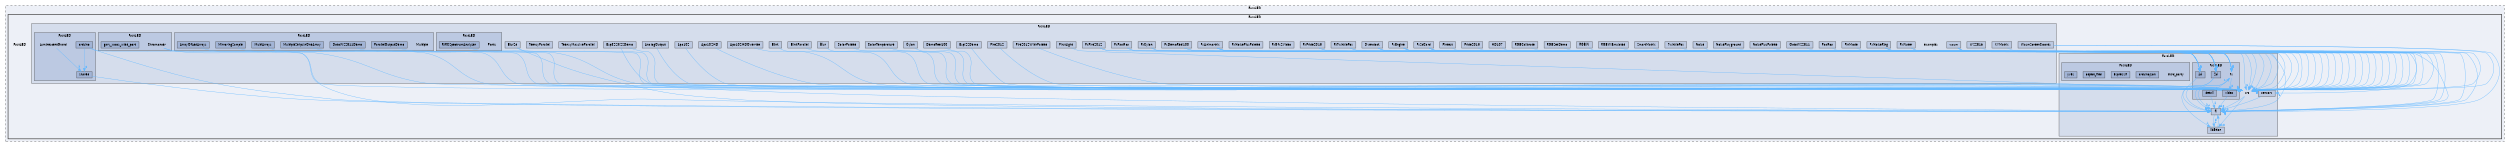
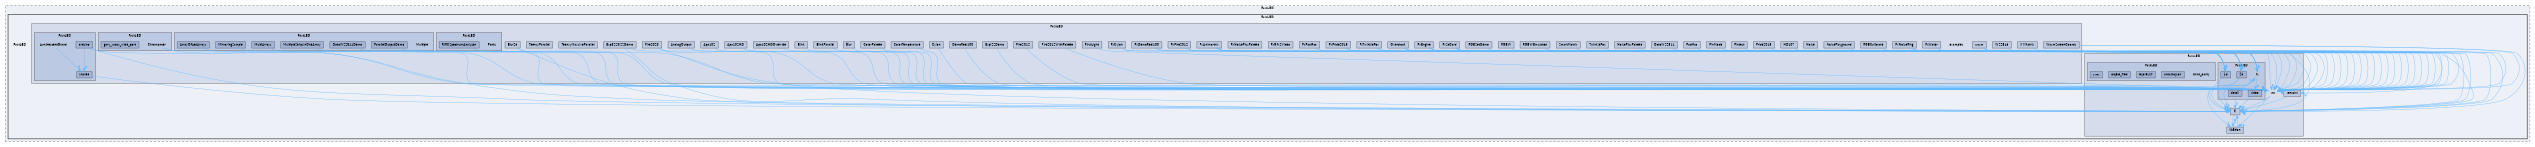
node "Fire2023": added
